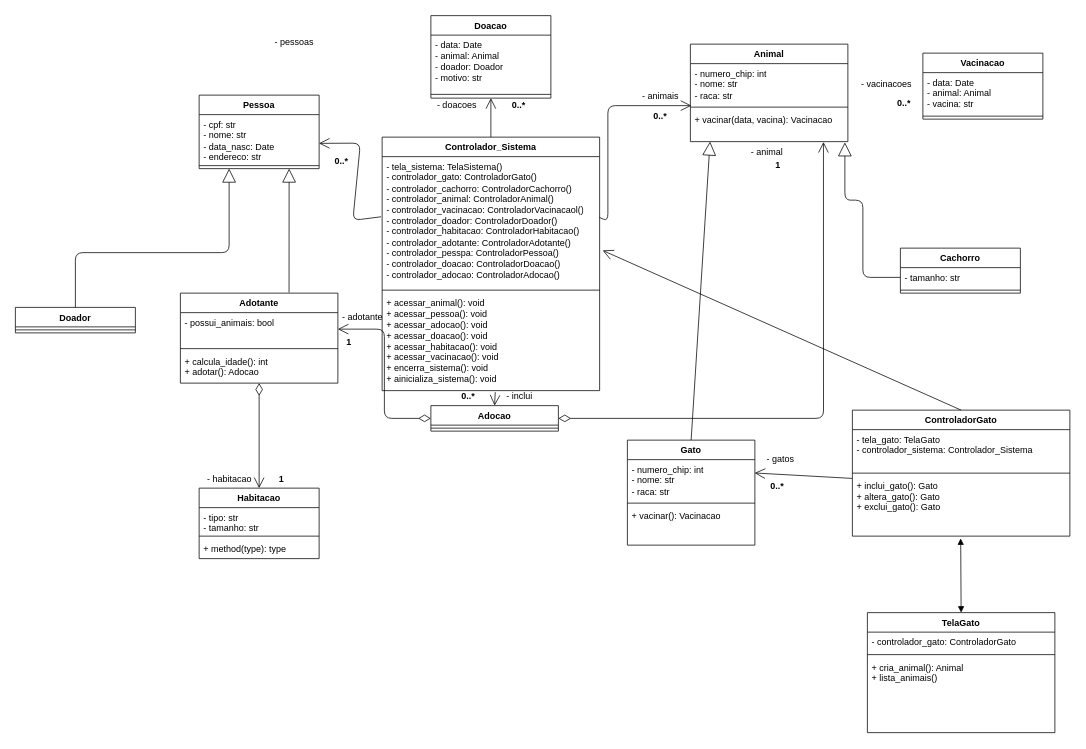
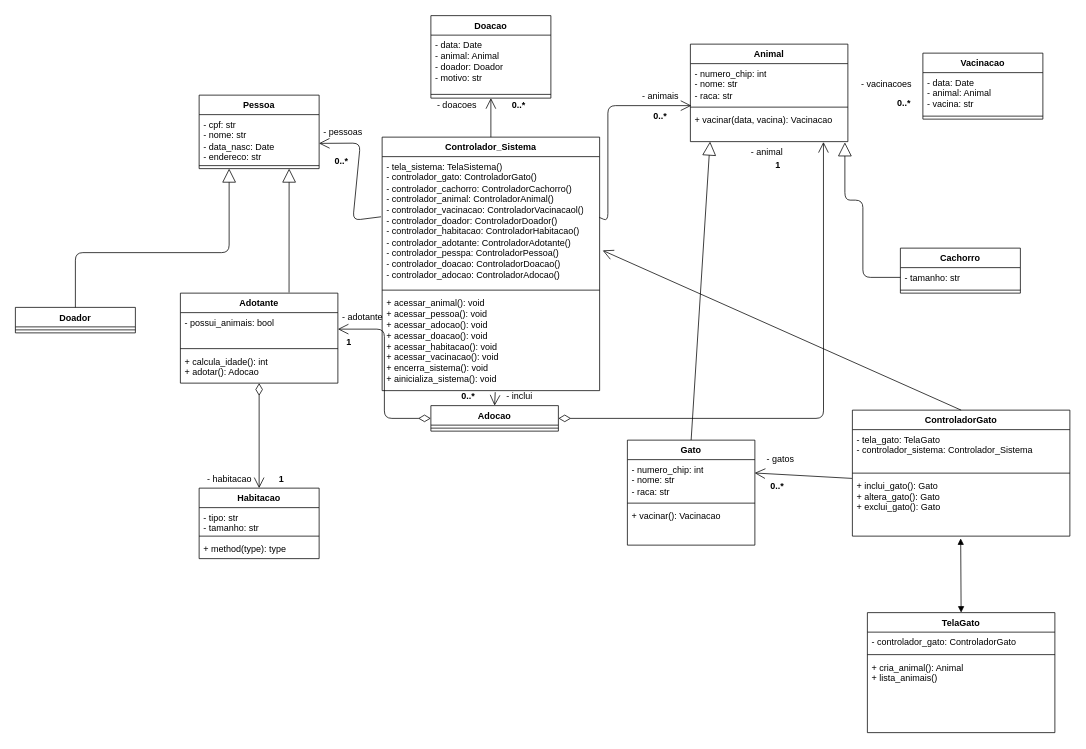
node "- pessoas": moved (299, 42) -> (347, 132)
